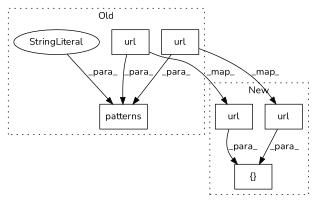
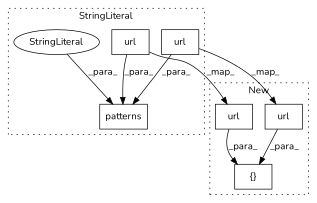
cluster "Old": label "Old" -> "StringLiteral"
